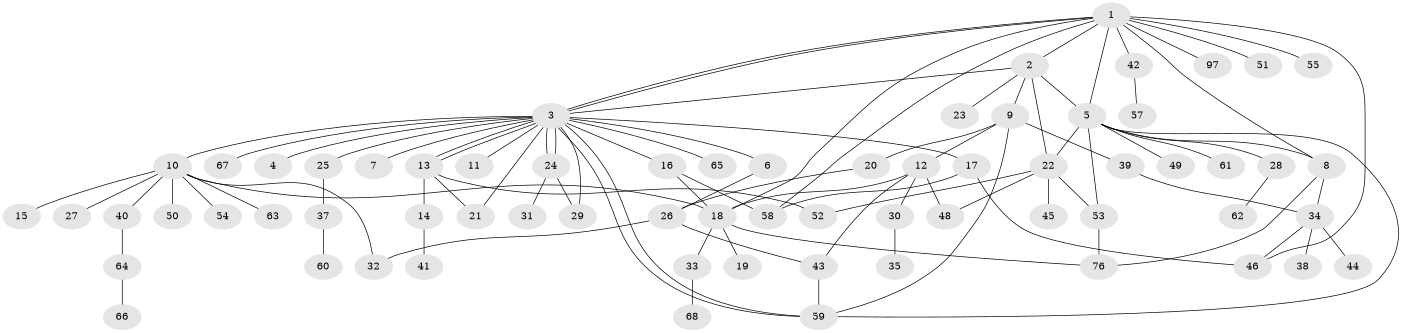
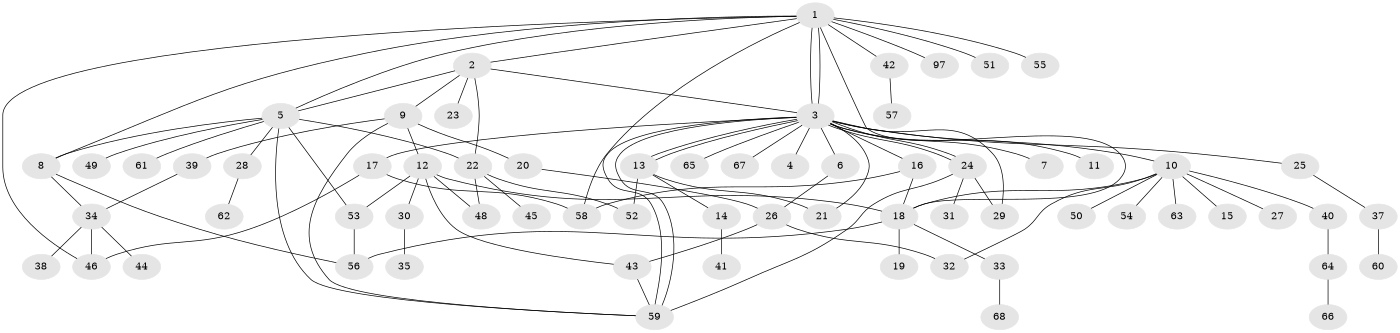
edge "22" -- "53": now "12" -- "53"
edge "24" -- "59": added
node "76": label "76" -> "56"
